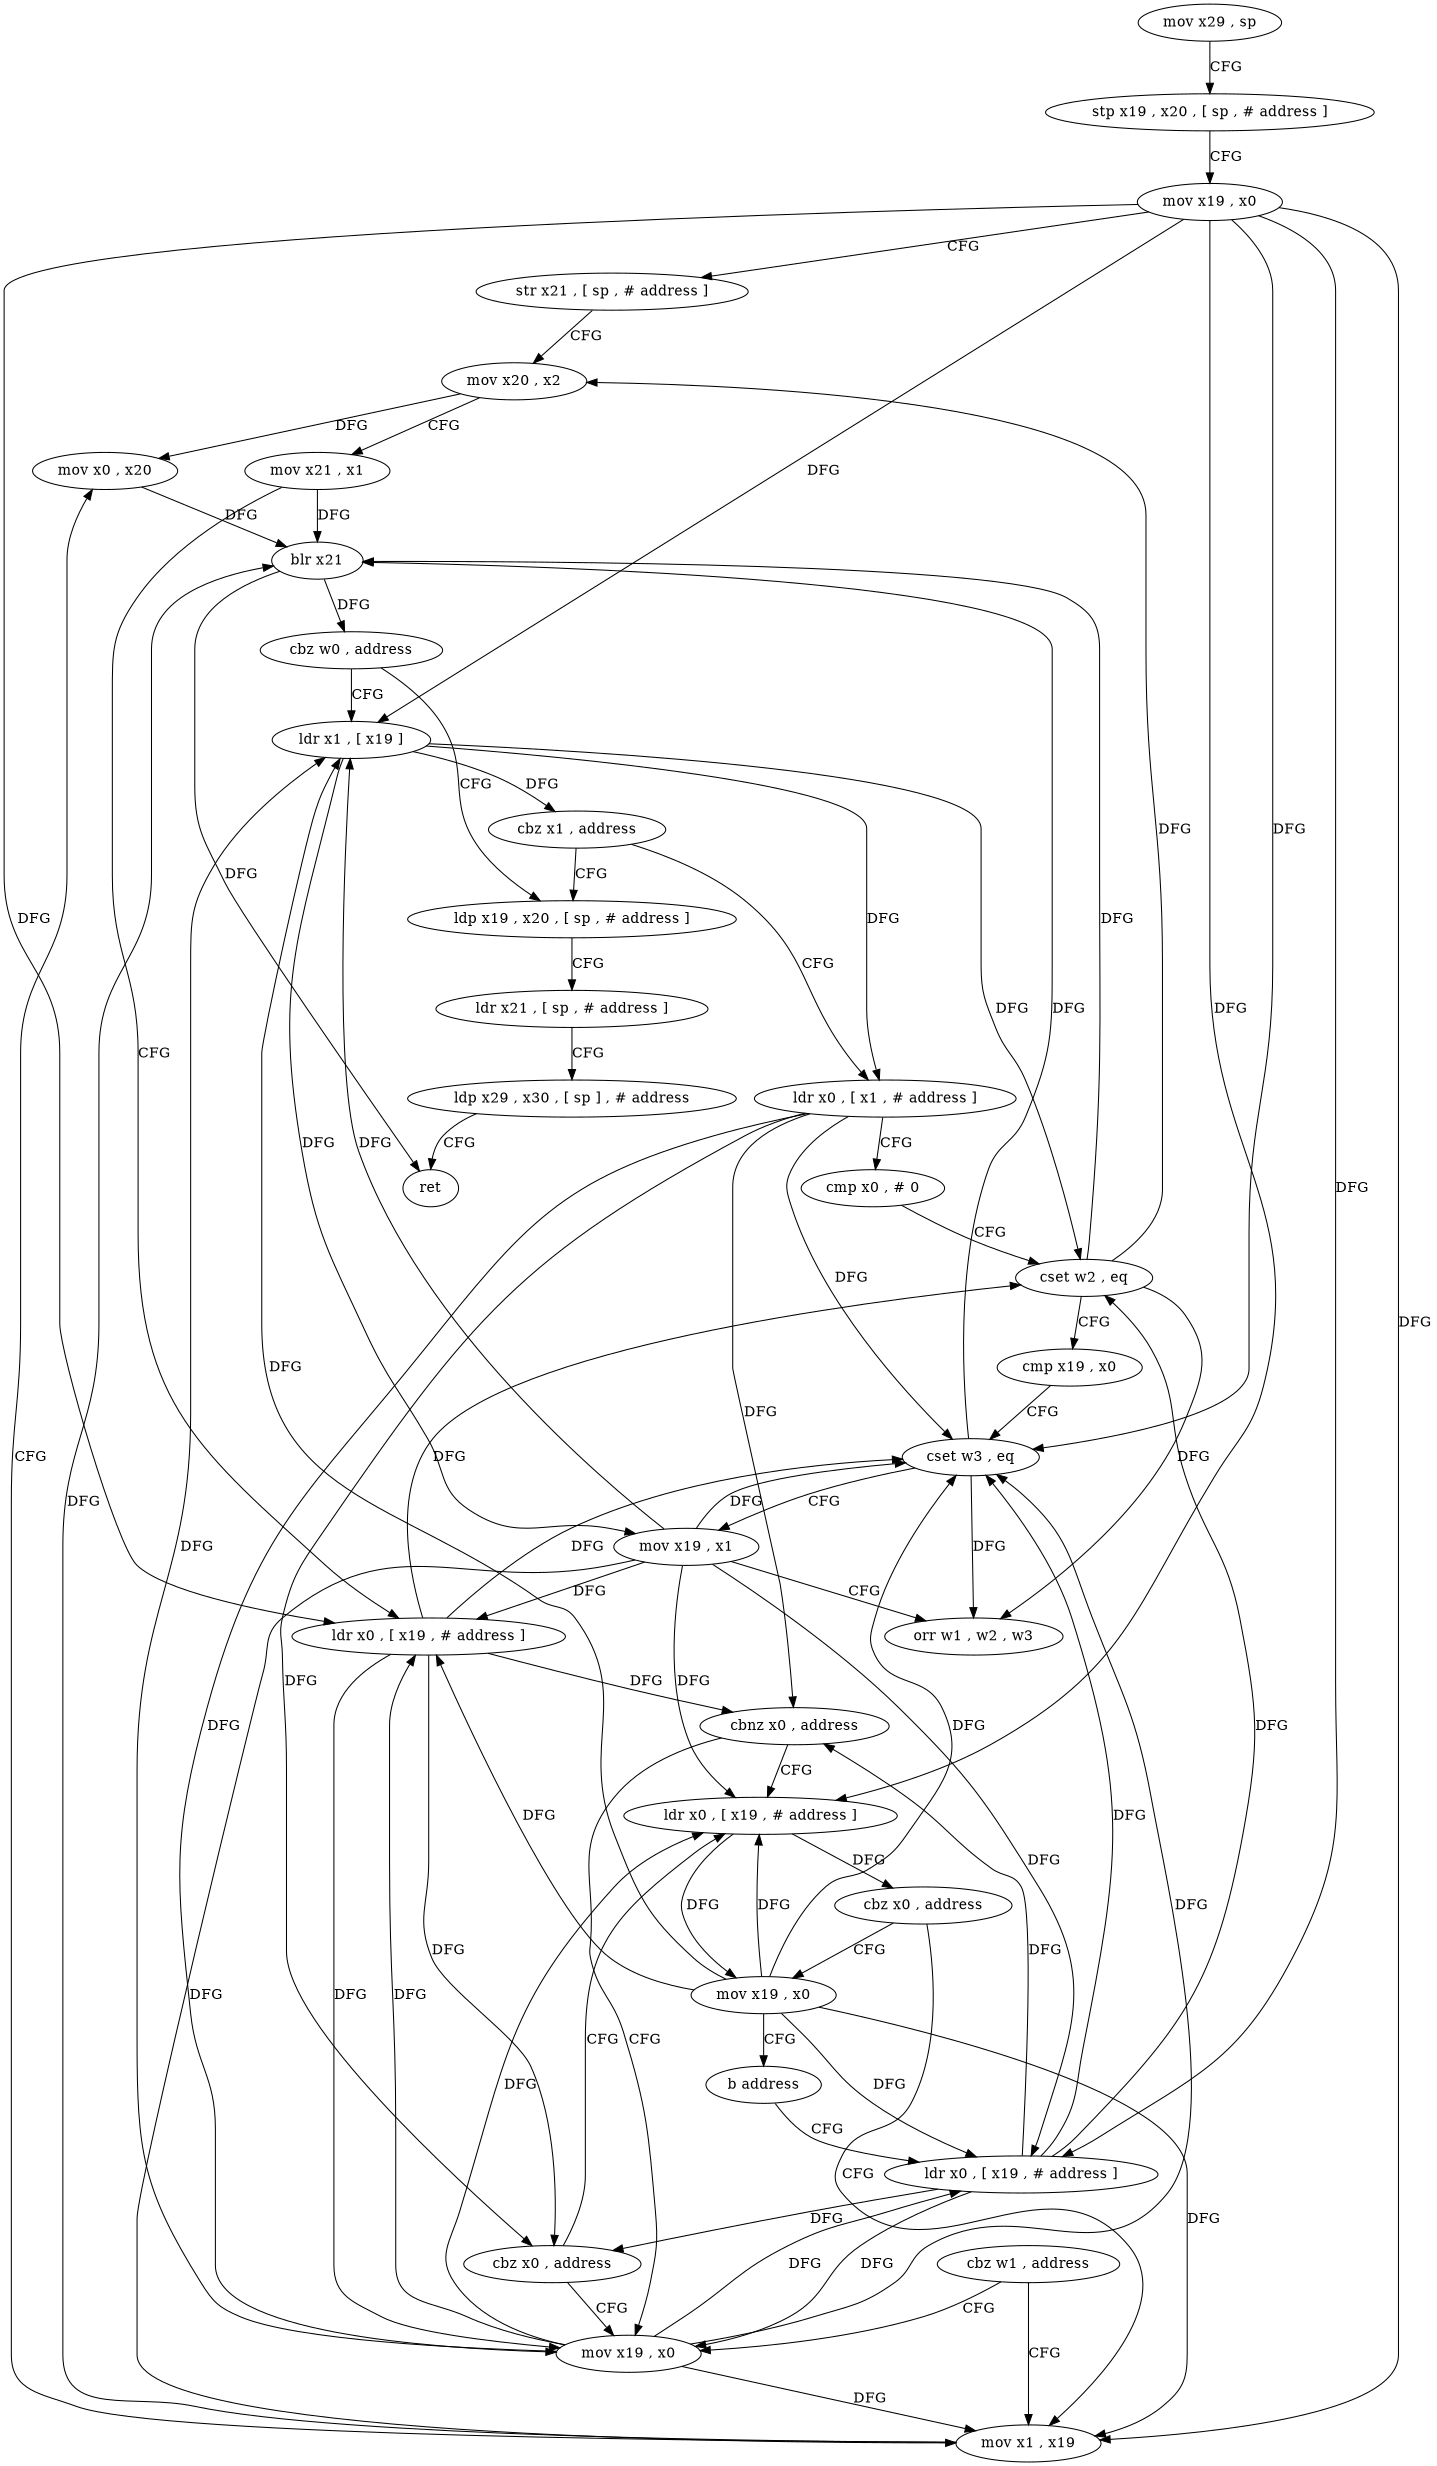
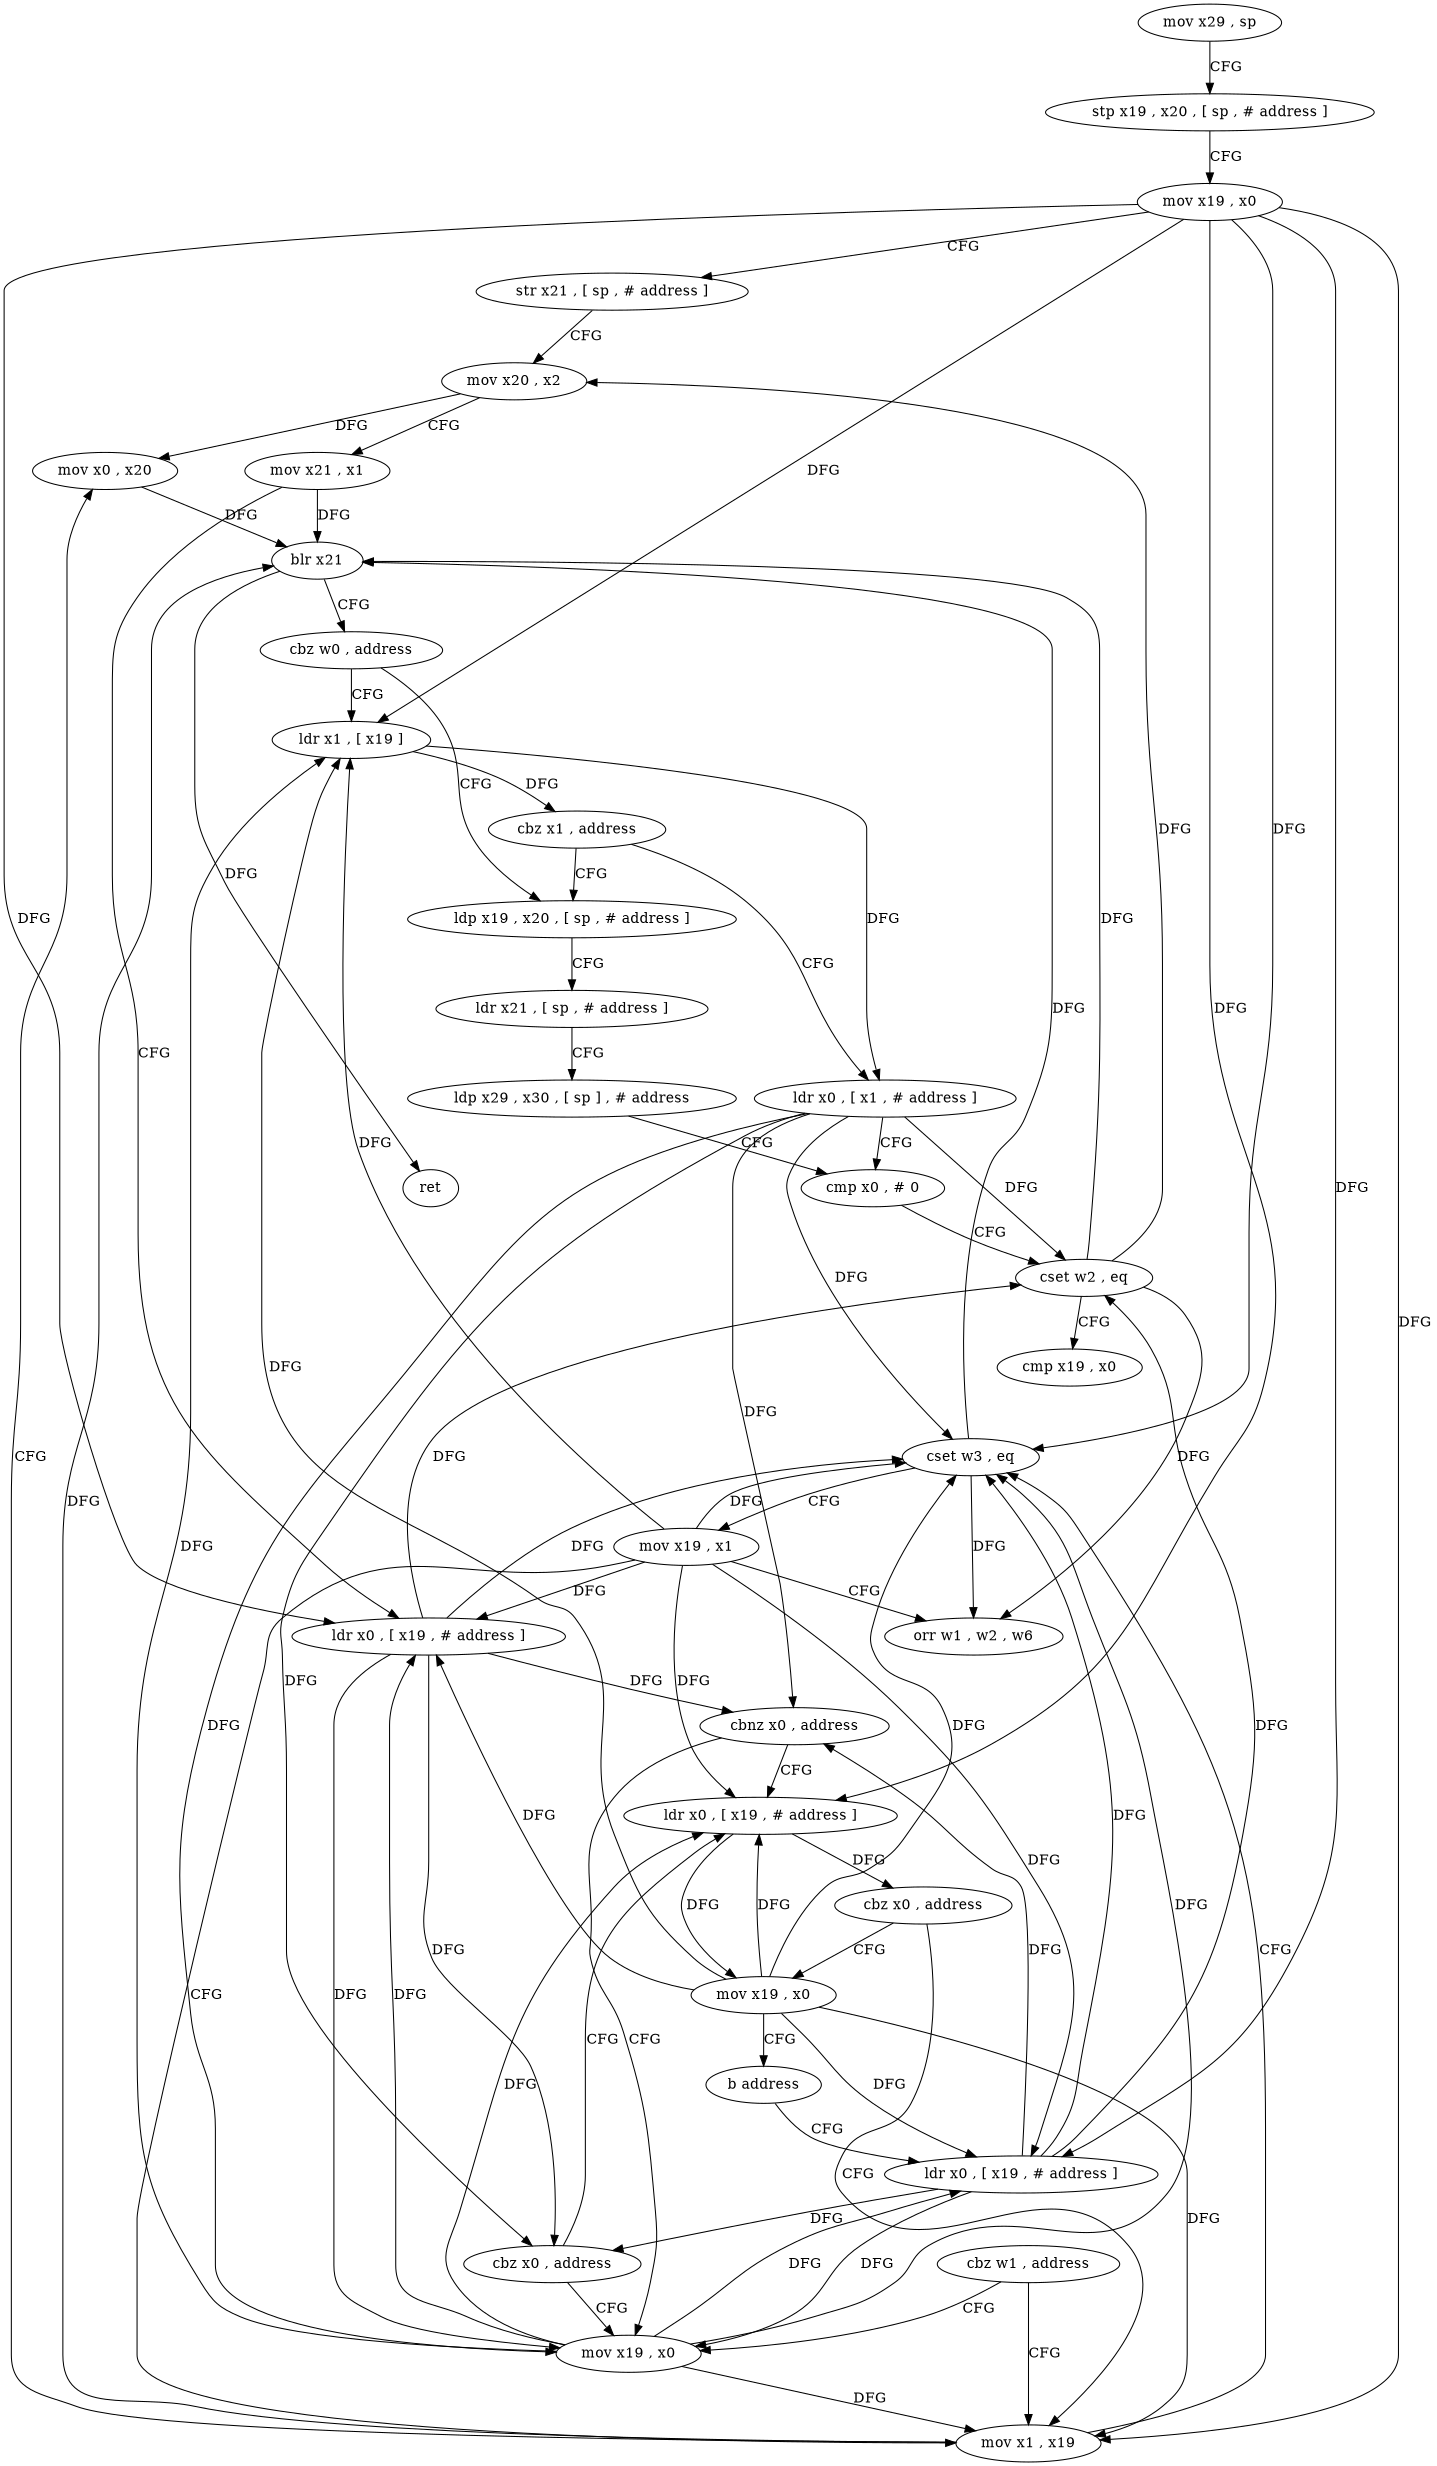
edge "blr x21" -> "cbz w0 , address": label "DFG" -> "CFG"
edge "ldr x1 , [ x19 ]" -> "cset w2 , eq": now "ldr x0 , [ x1 , # address ]" -> "cset w2 , eq"
edge "ldp x29 , x30 , [ sp ] , # address" -> "ret": now "ldp x29 , x30 , [ sp ] , # address" -> "cmp x0 , # 0"
edge "ldr x1 , [ x19 ]" -> "mov x19 , x1": removed, label "DFG"
edge "cmp x19 , x0" -> "cset w3 , eq": now "mov x1 , x19" -> "cset w3 , eq"
node "orr w1 , w2 , w3": label "orr w1 , w2 , w3" -> "orr w1 , w2 , w6"
edge "mov x19 , x1" -> "mov x1 , x19": label "DFG" -> "CFG"
